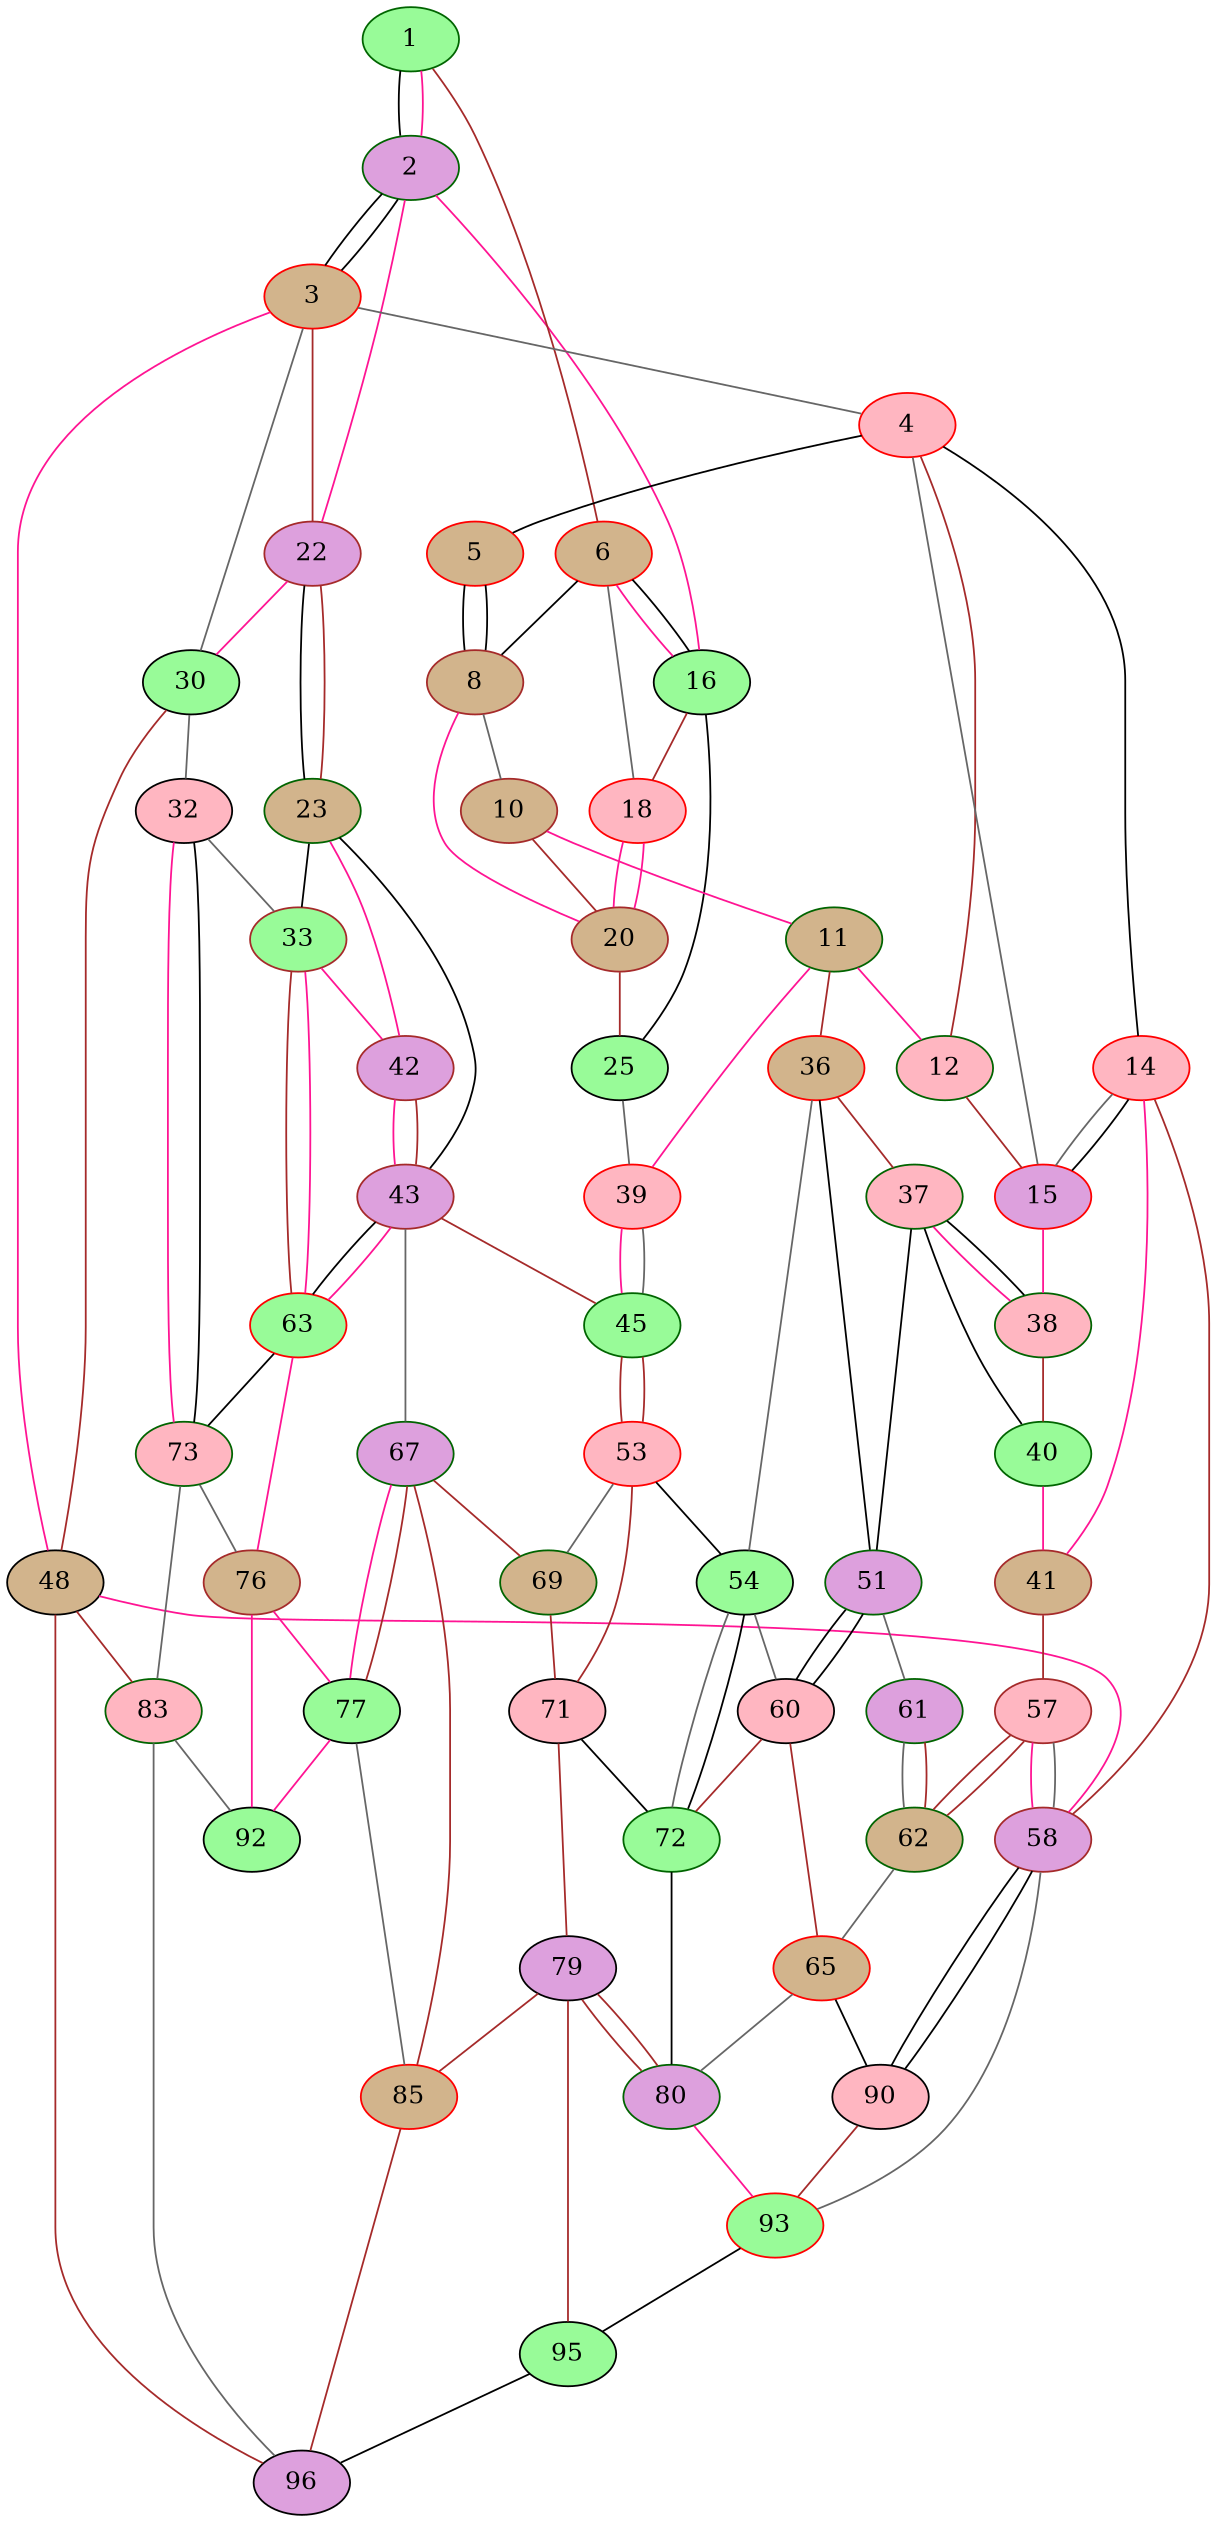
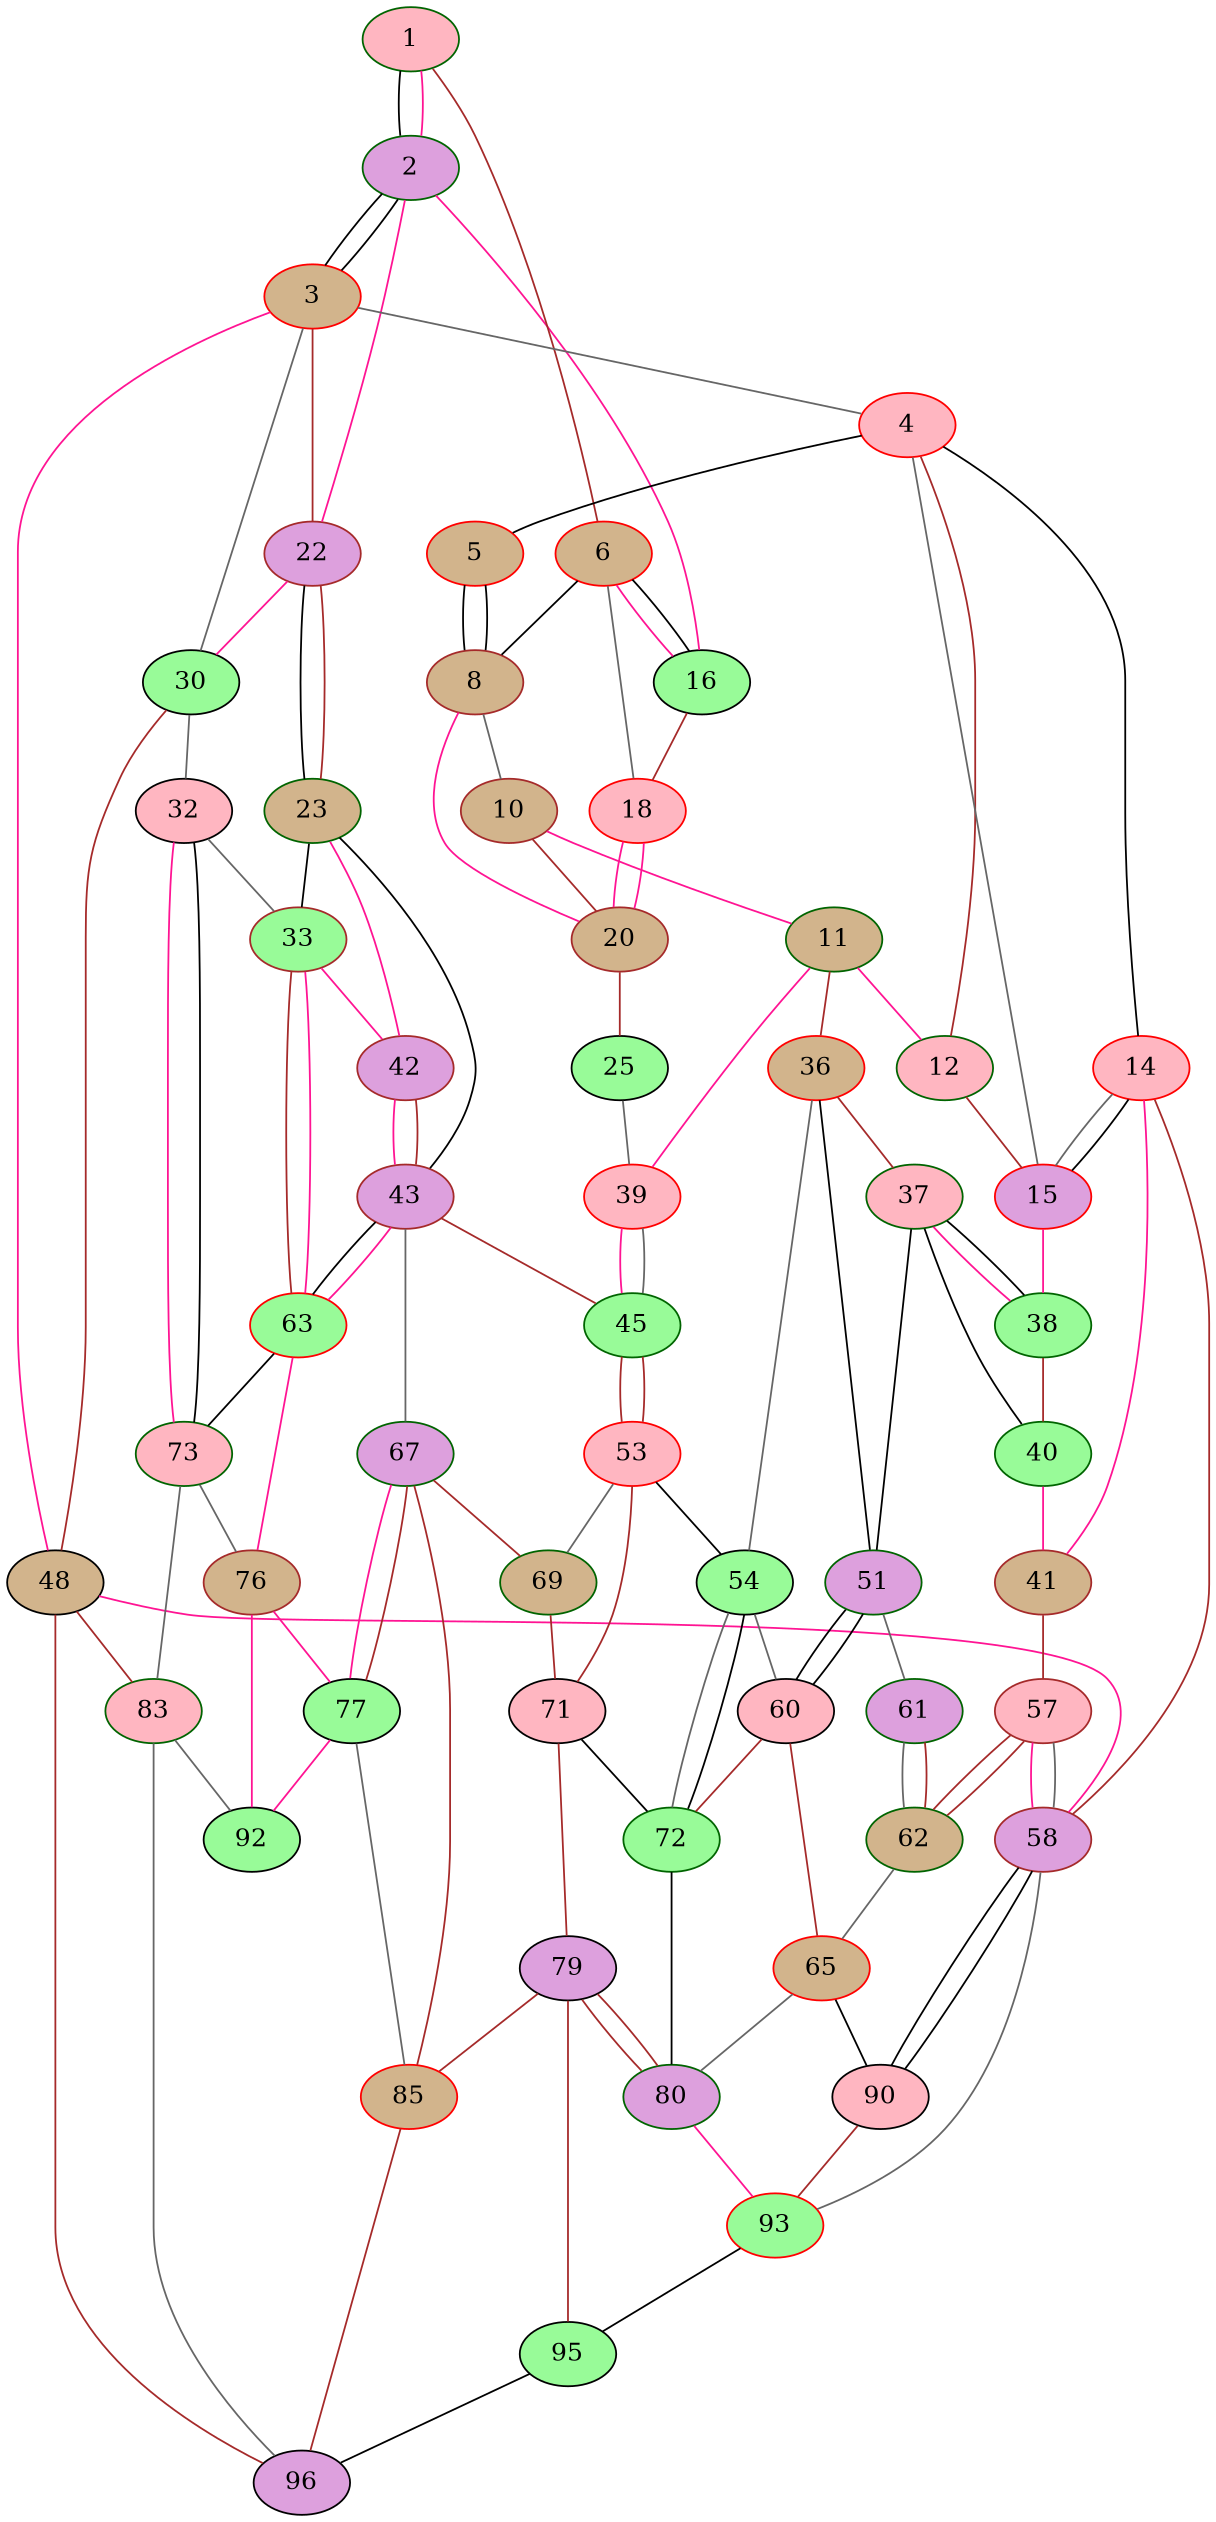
node "1": fillcolor palegreen -> lightpink
edge "16" -- "25": removed
node "38": fillcolor lightpink -> palegreen
